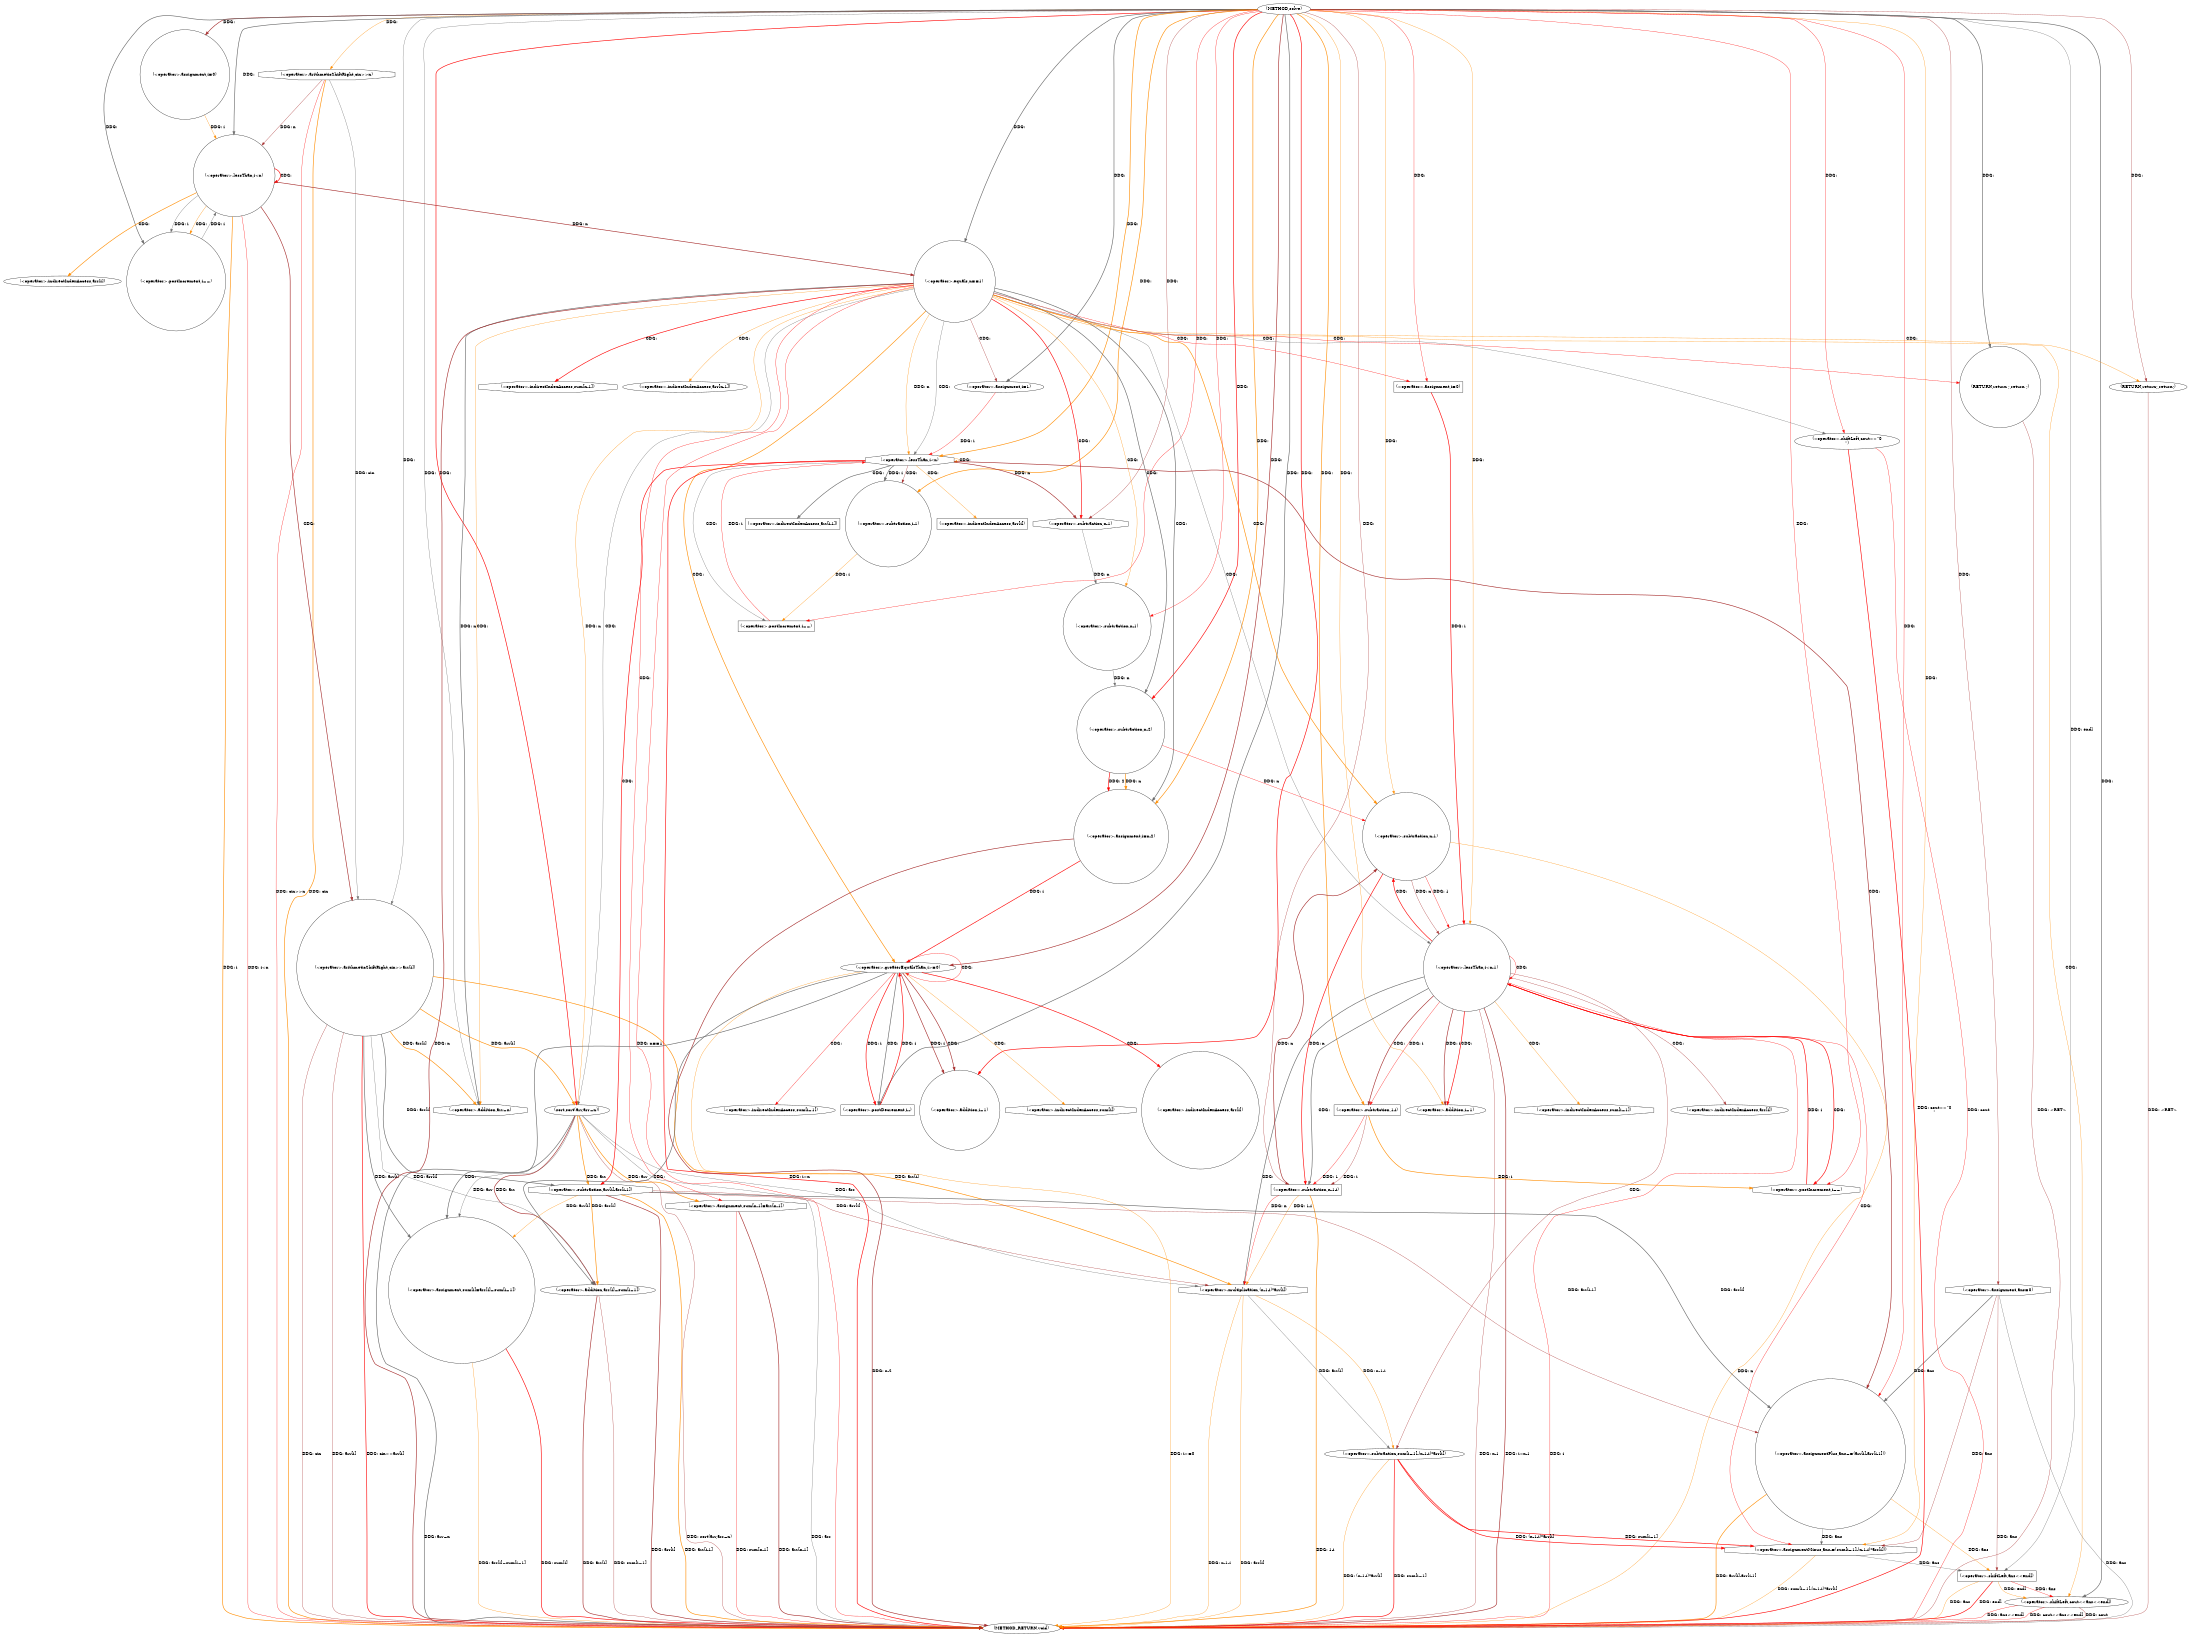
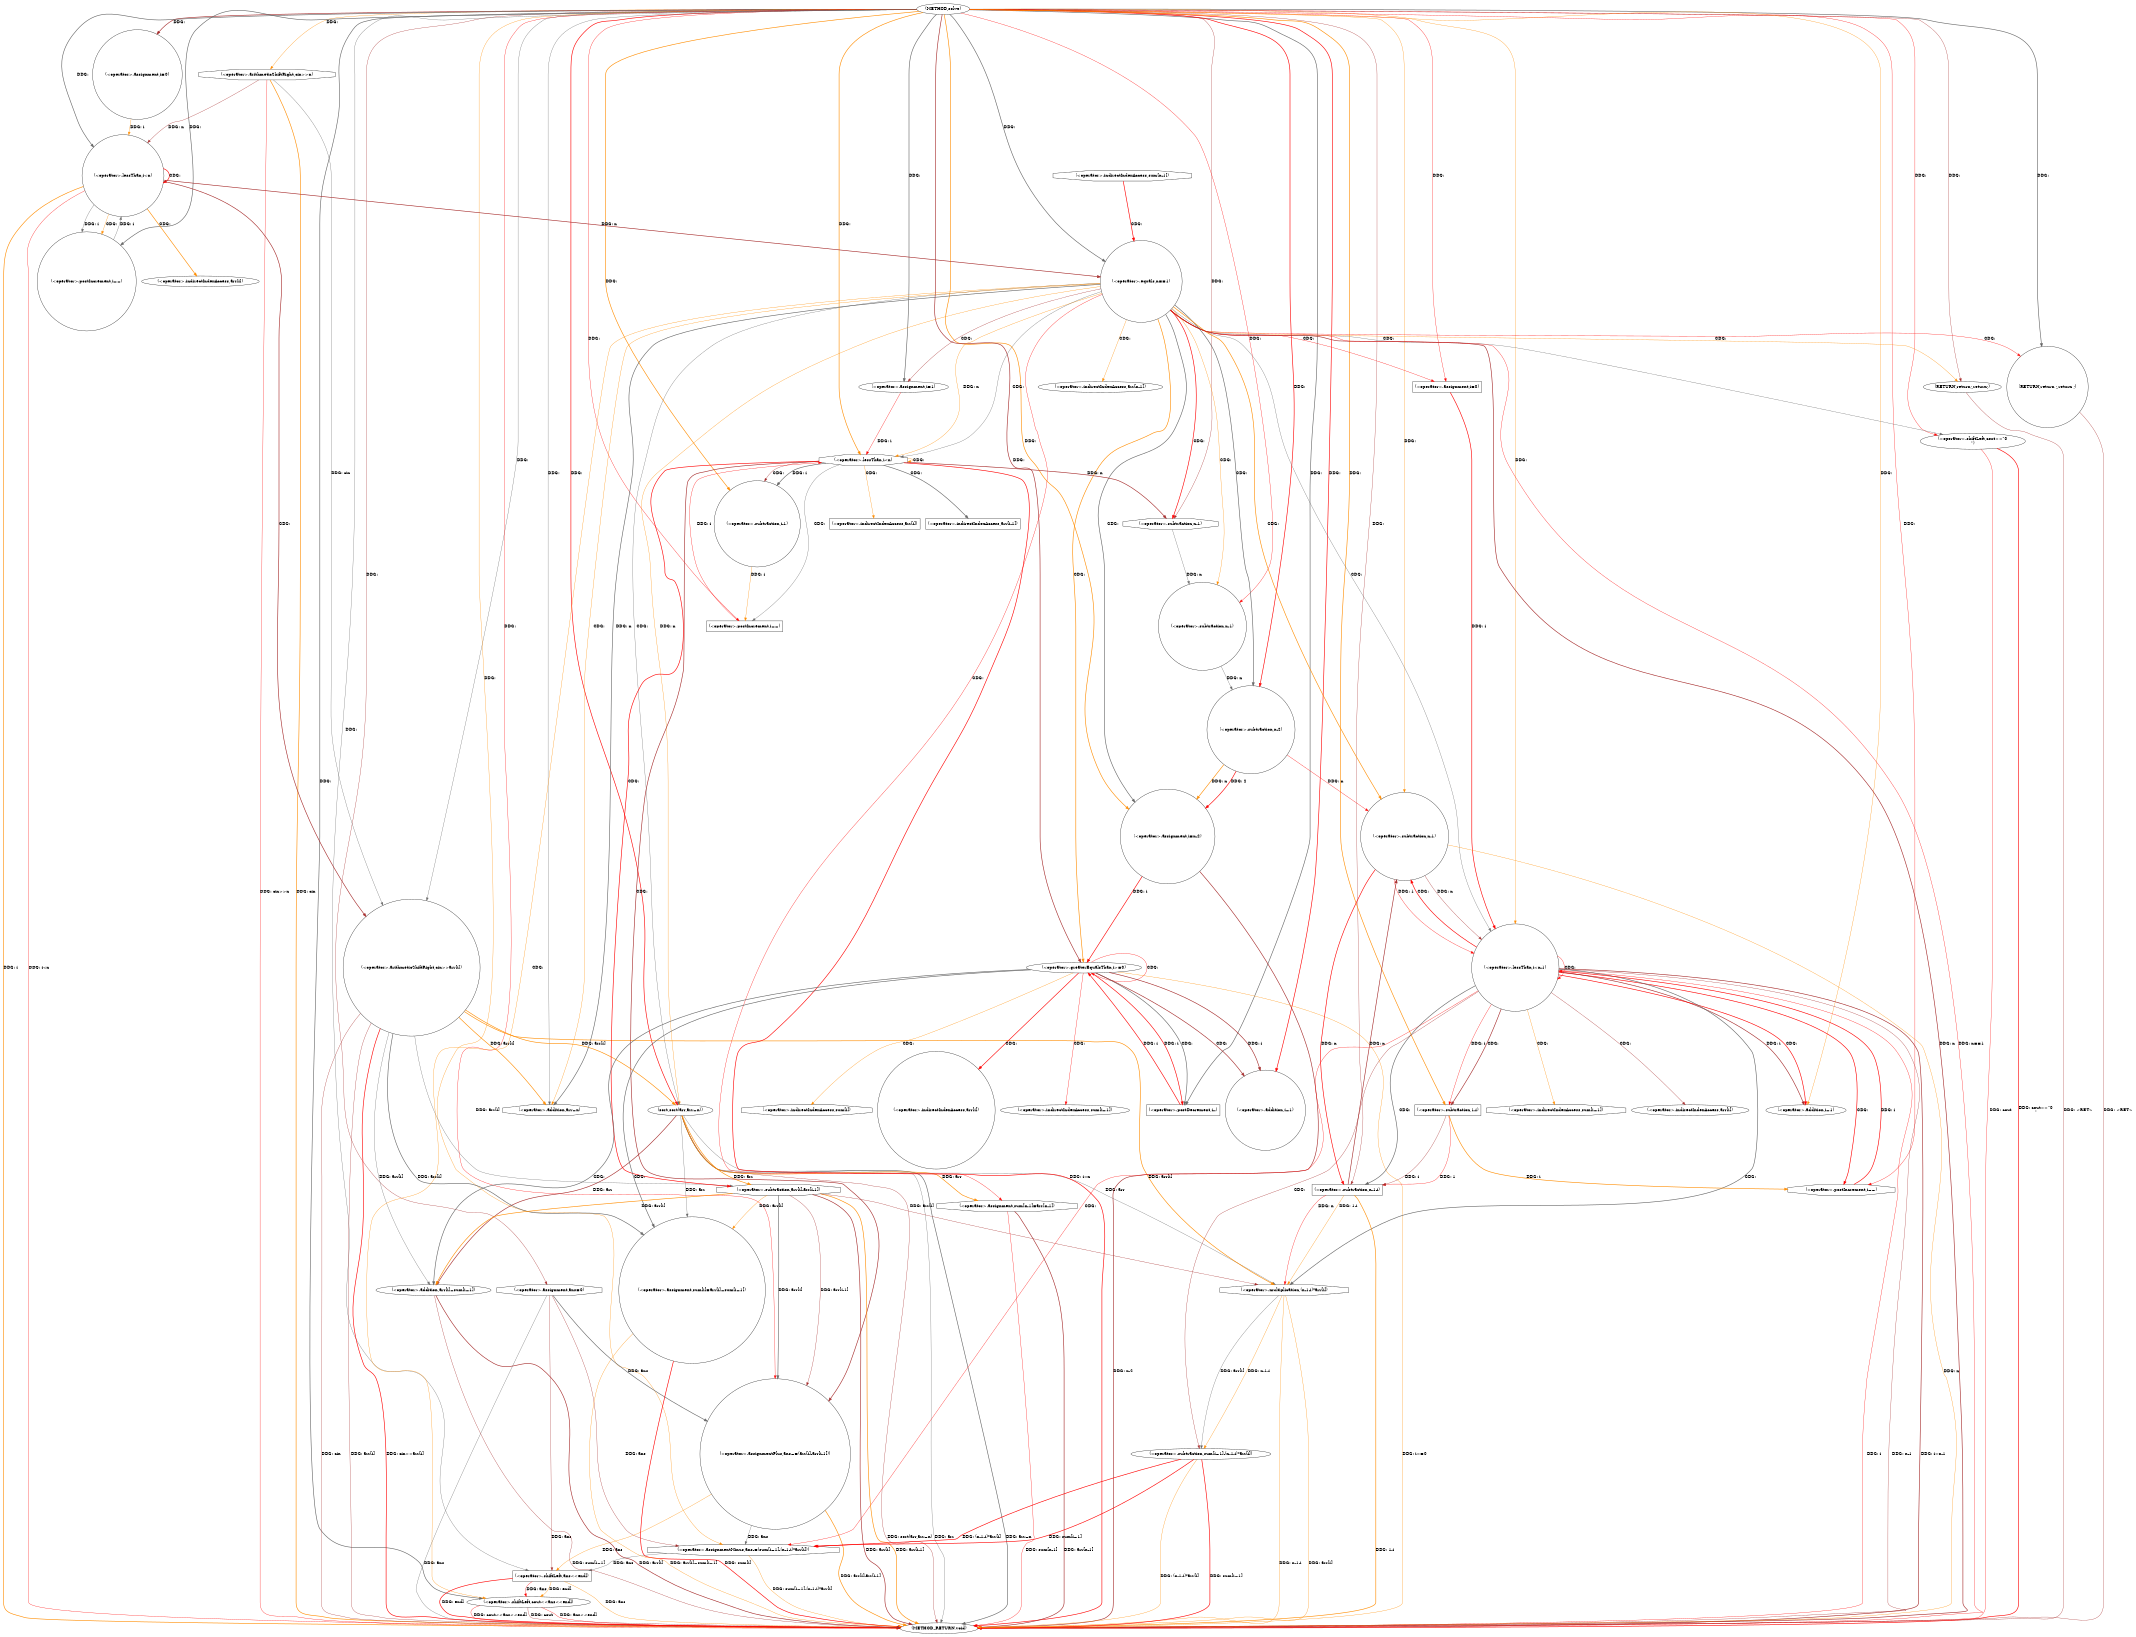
edge "(<operator>.equals,n==1)" -> "(<operator>.indirectIndexAccess,sum[n-1])": reversed
edge "(METHOD,solve)" -> "(<operator>.shiftLeft,ans<<endl)": label "DDG: endl" -> "DDG: "
edge "(<operator>.arithmeticShiftRight,cin>>arr[i])" -> "(<operator>.subtraction,arr[i]-arr[i-1])": style bold -> solid
